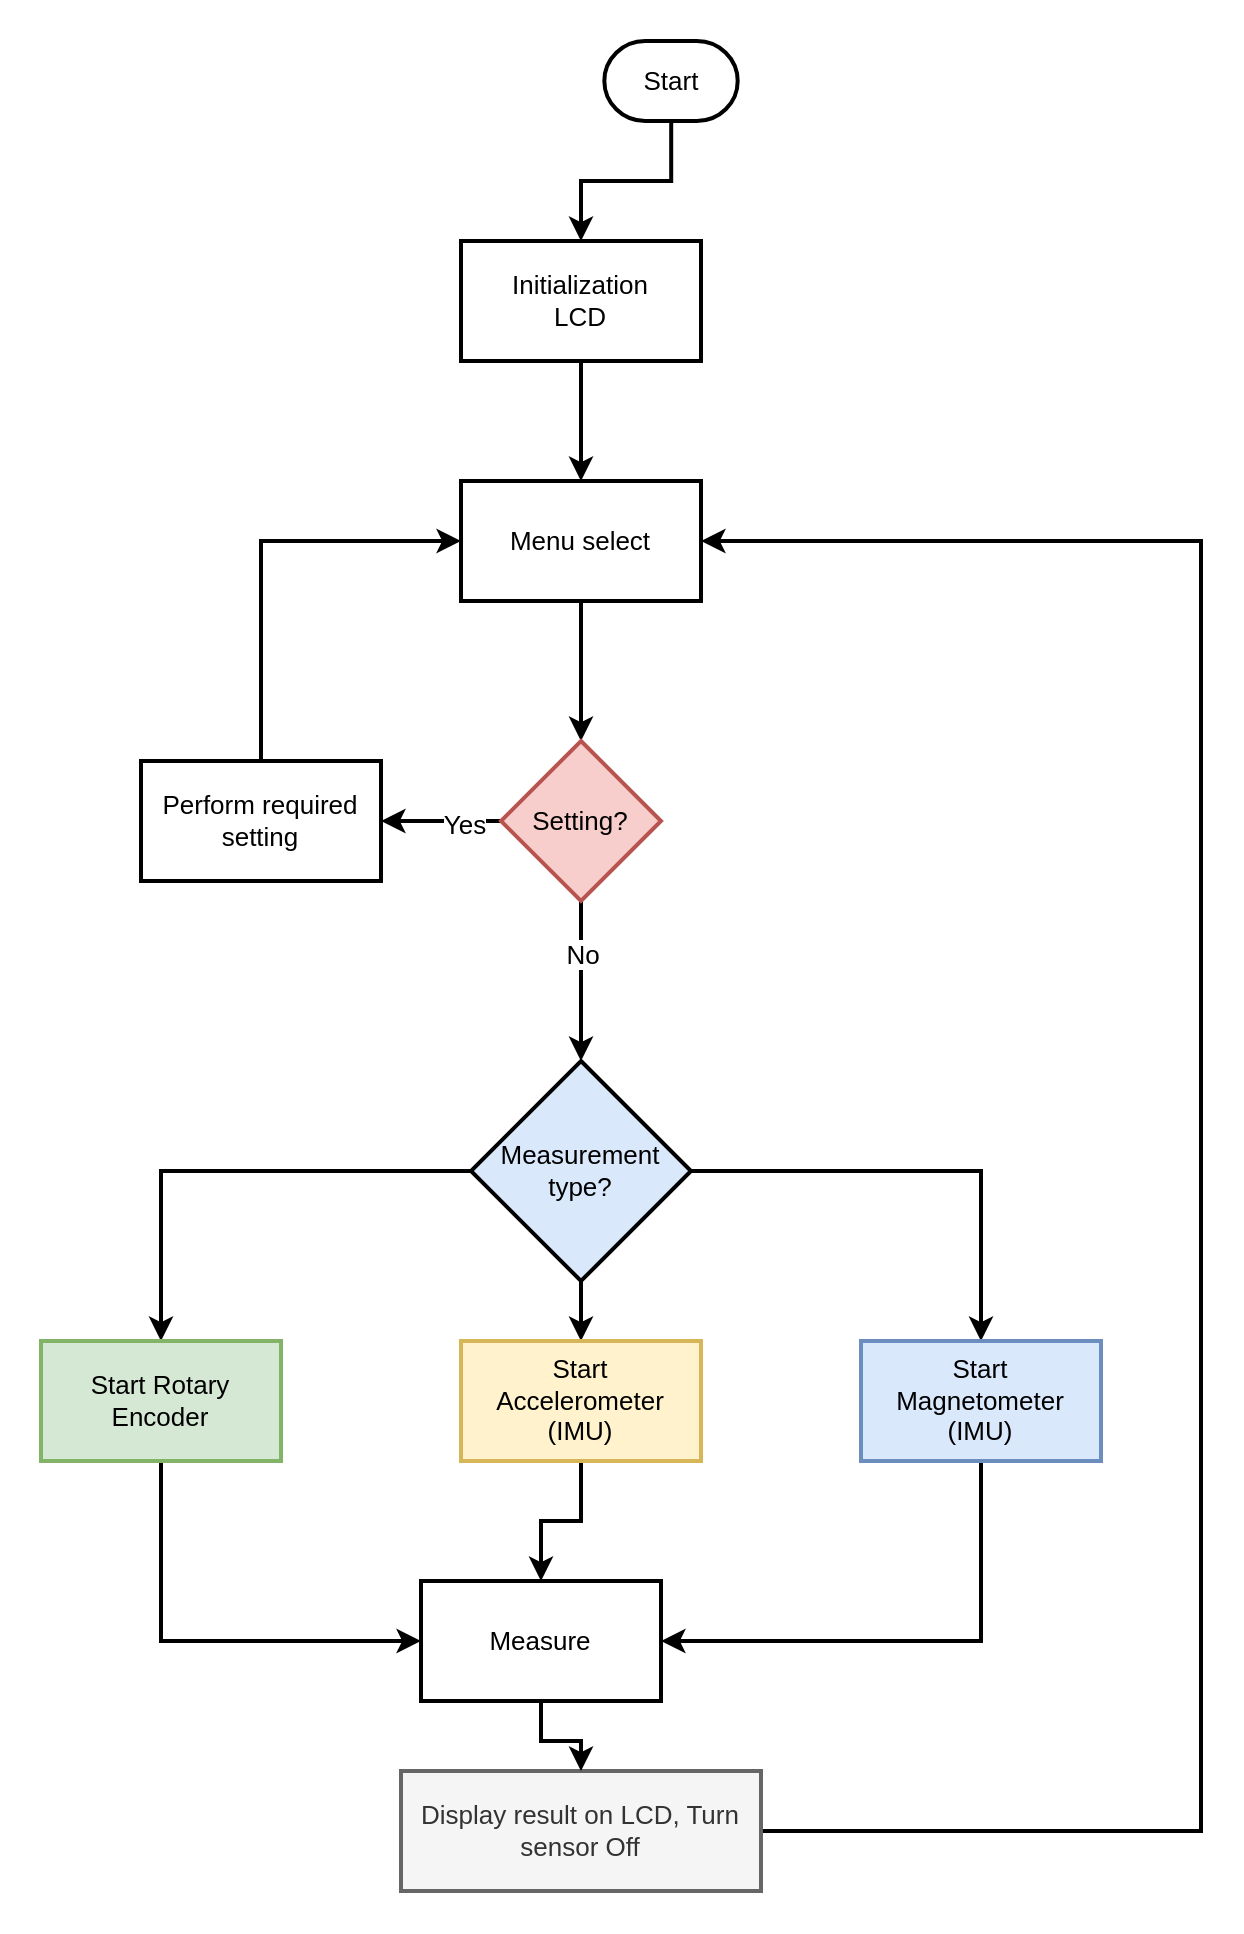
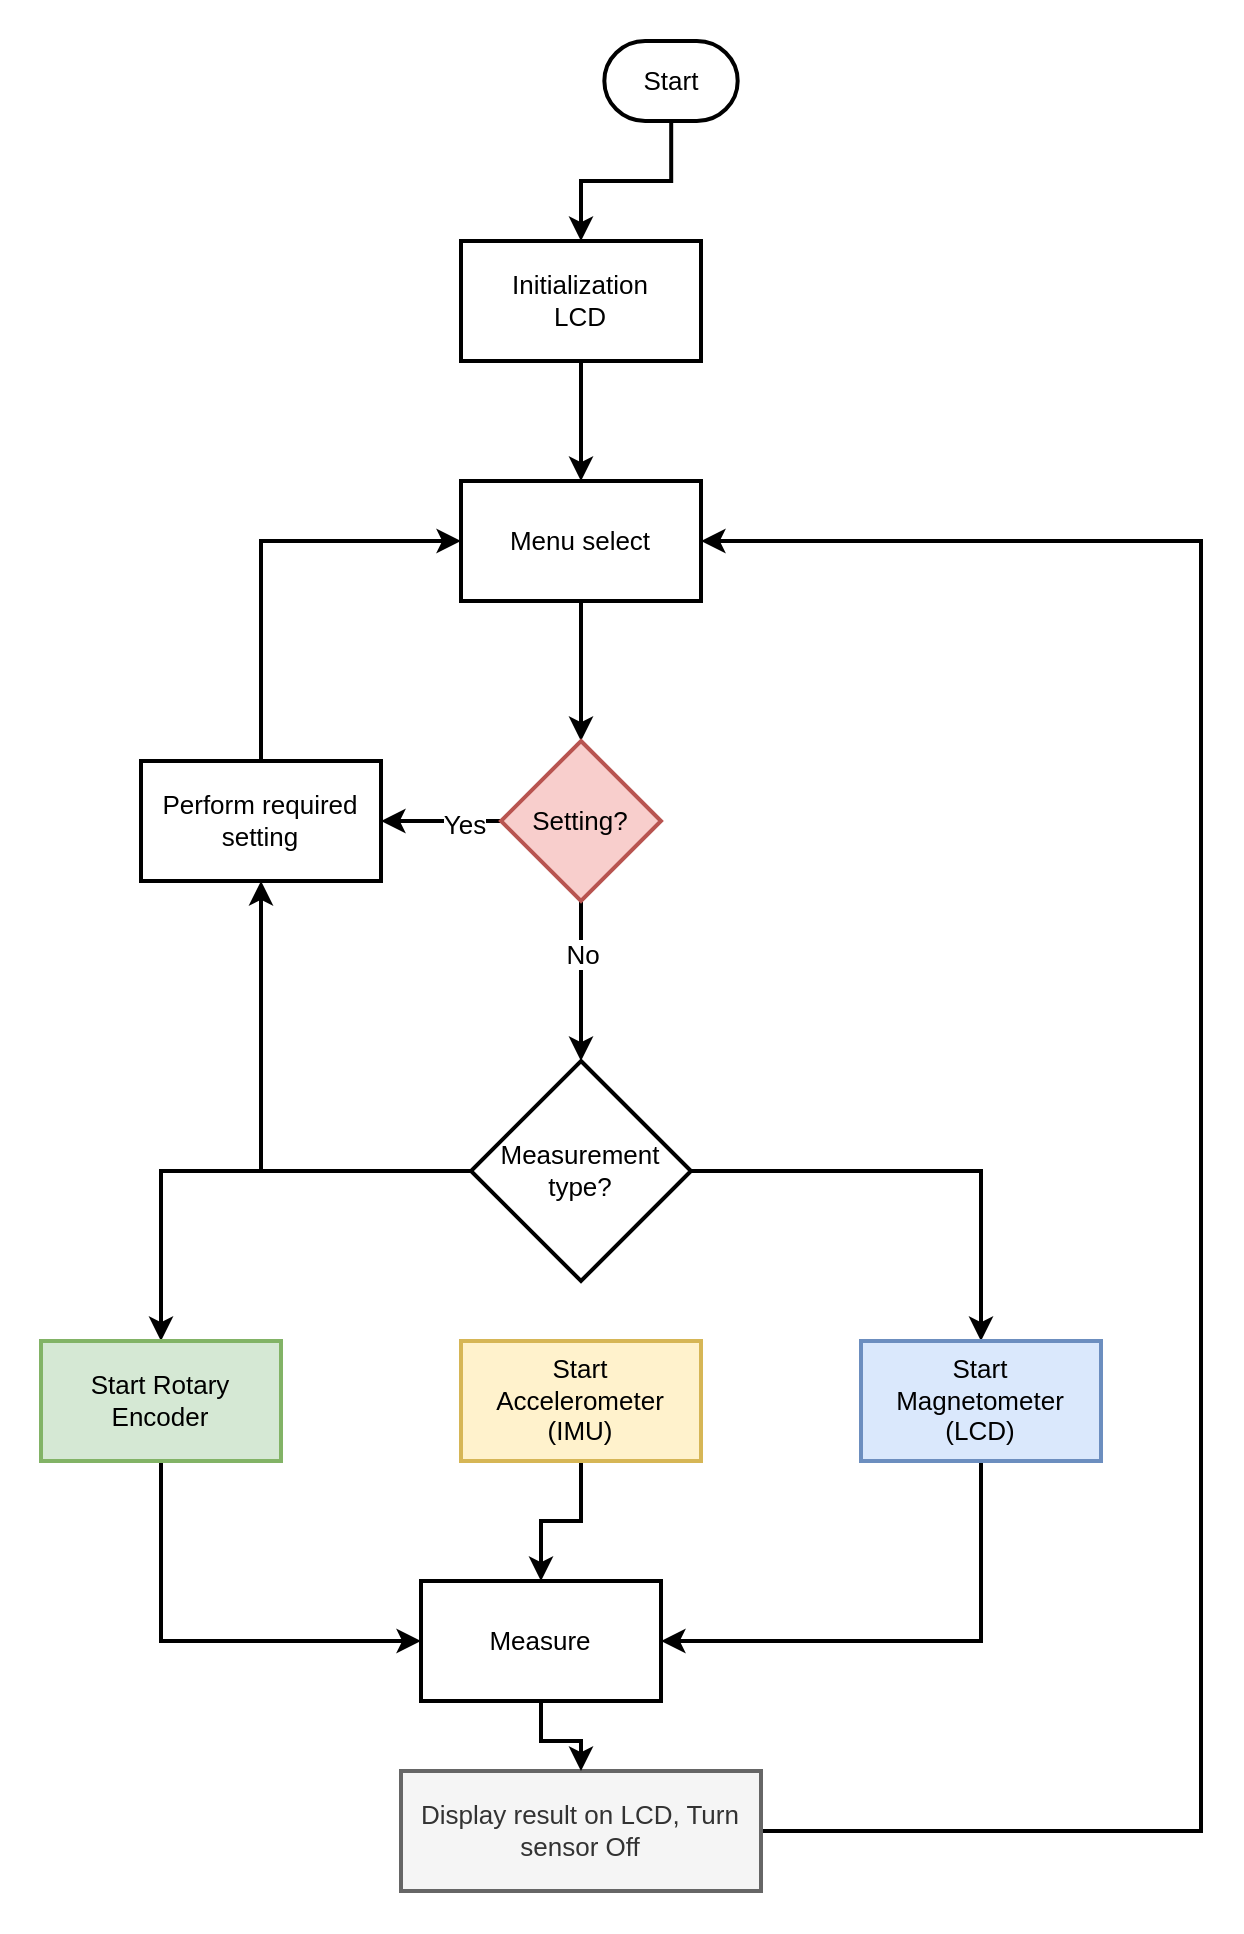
node "Measurement type?": fillcolor #dae8fc -> #ffffff
edge "Measurement type?" -> "Start Accelerometer (IMU)": now "Measurement type?" -> "Perform required setting"
node "StartMagnetometer(IMU)": label "StartMagnetometer(IMU)" -> "StartMagnetometer(LCD)"
